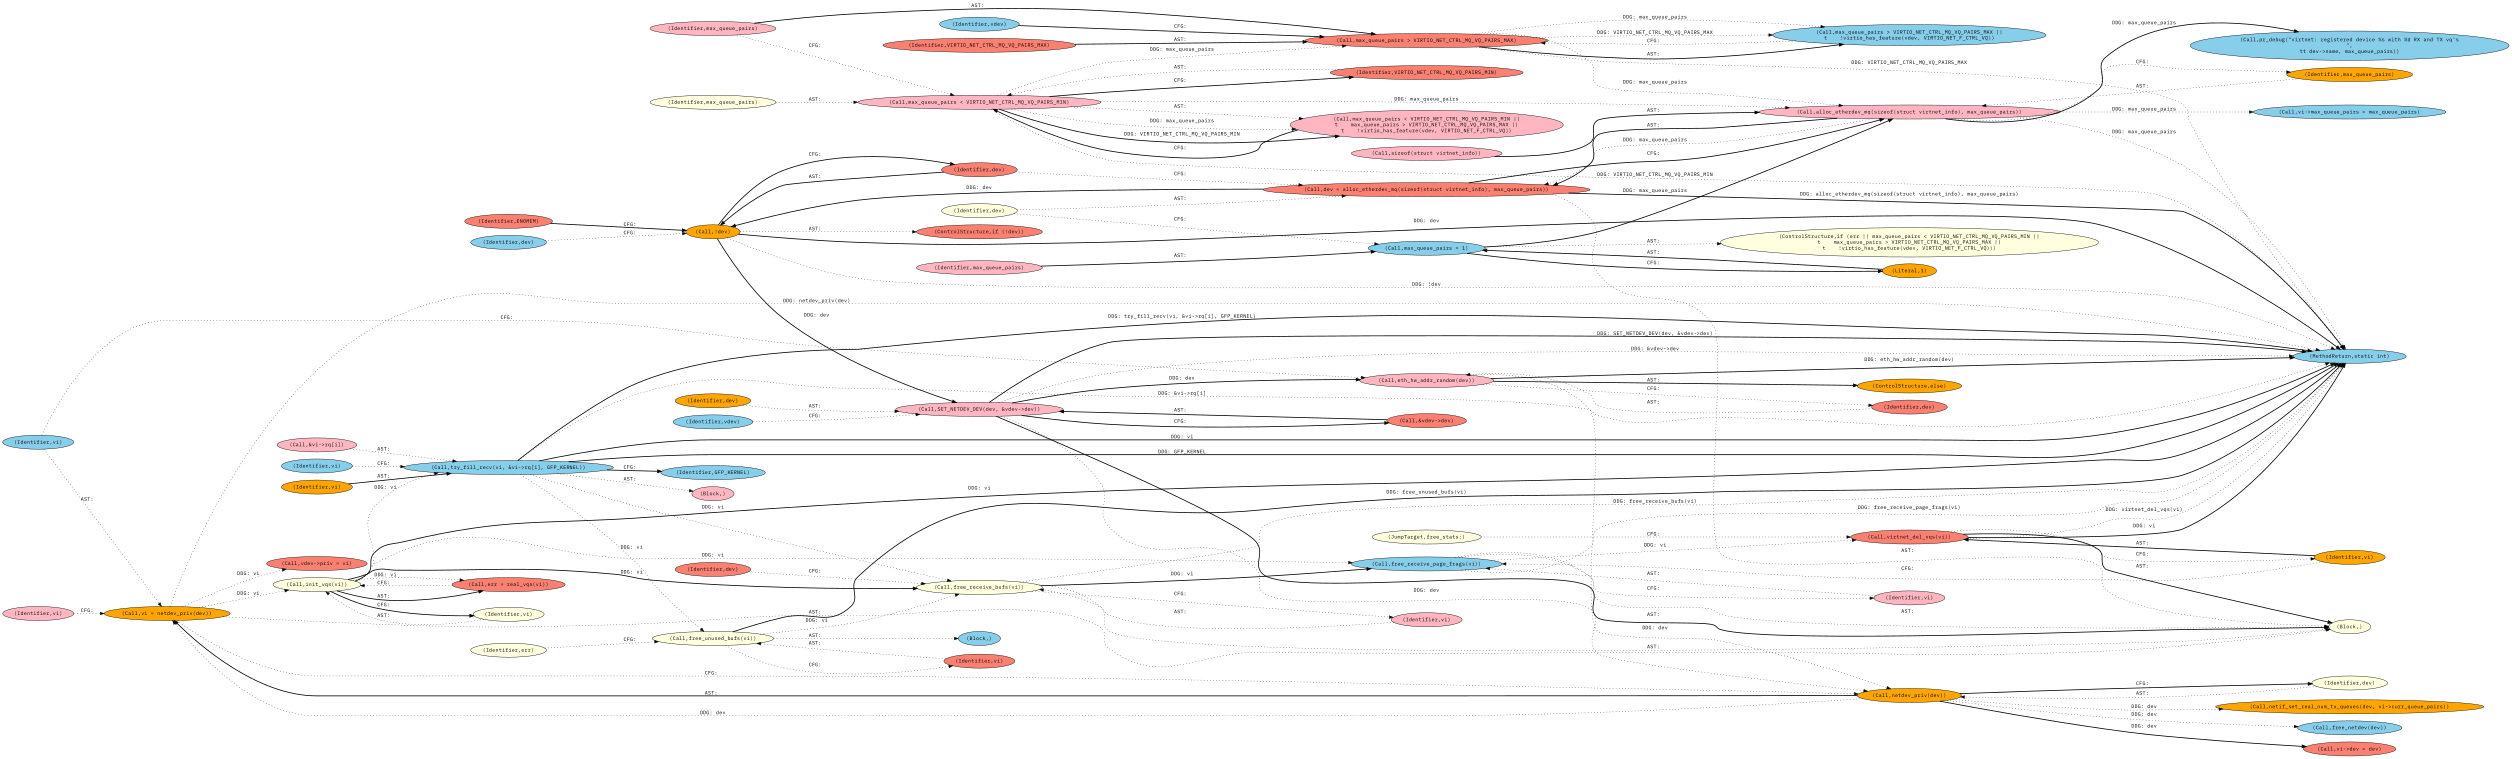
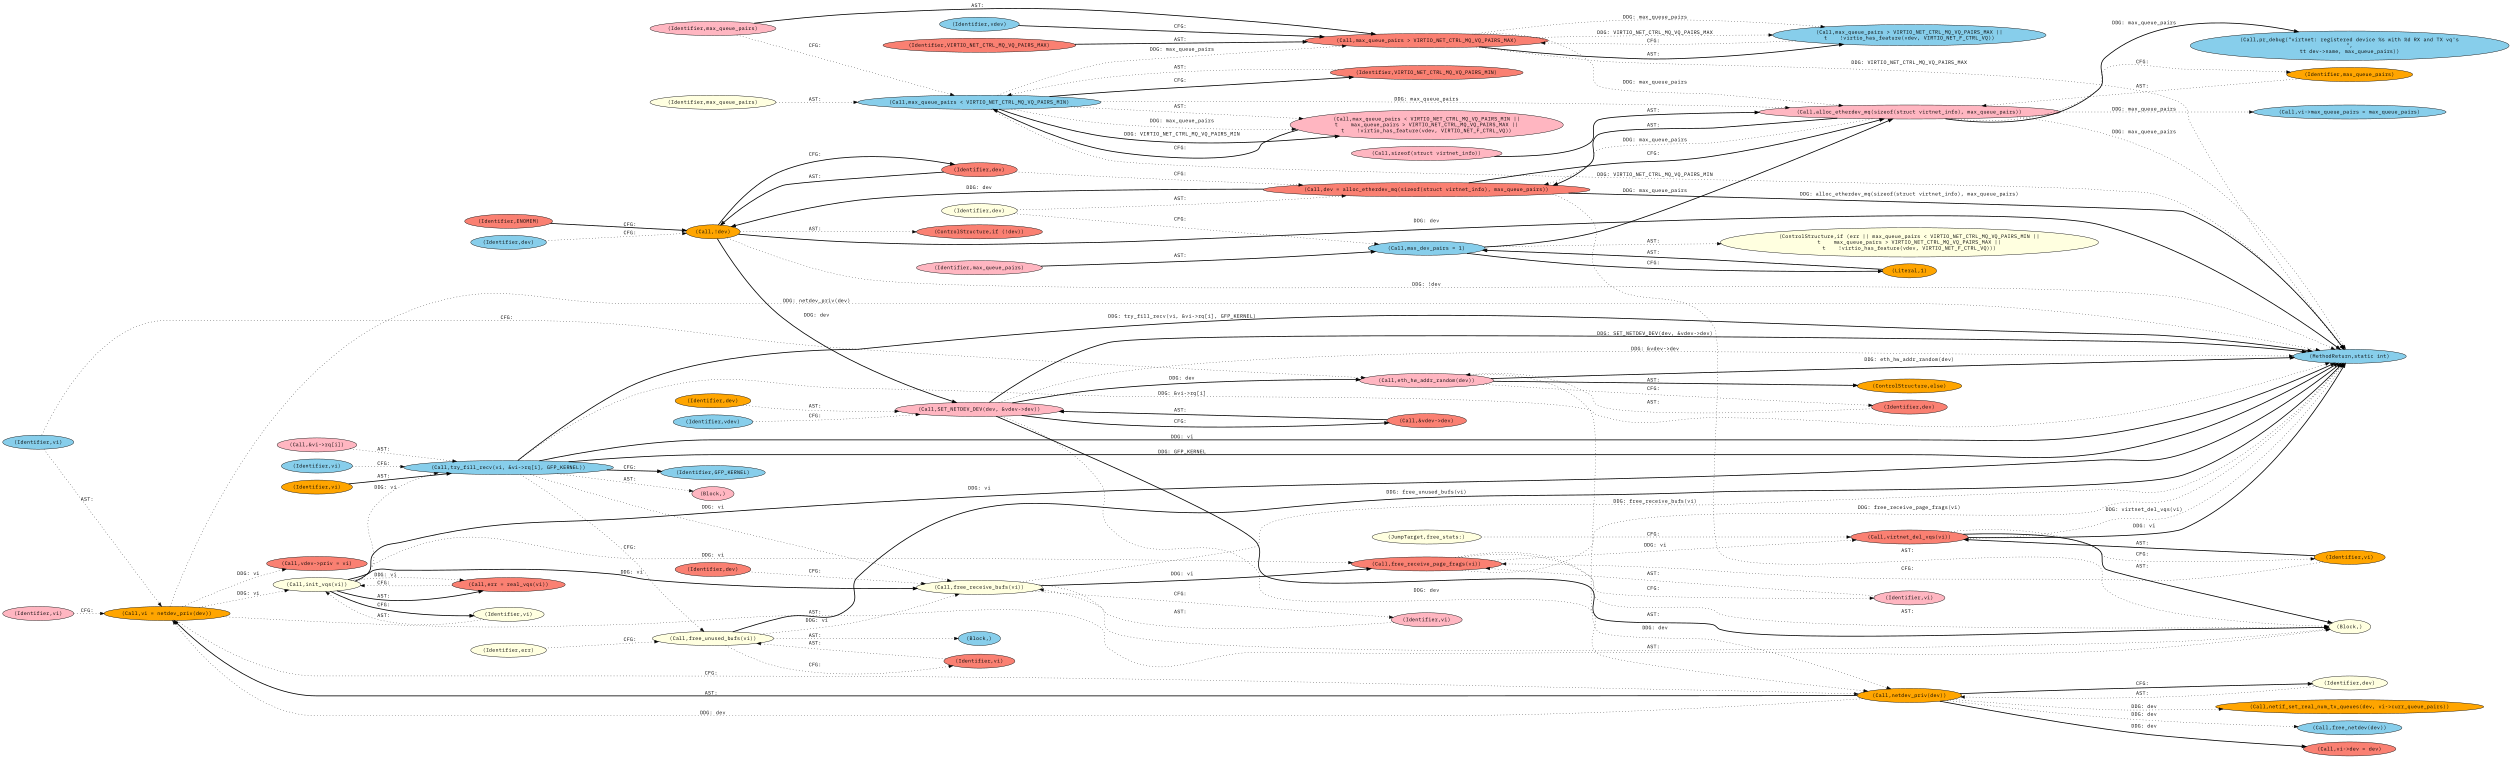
node "(Call,max_queue_pairs < VIRTIO_NET_CTRL_MQ_VQ_PAIRS_MIN)": fillcolor lightpink -> skyblue
node "(Call,max_queue_pairs = 1)": label "(Call,max_queue_pairs = 1)" -> "(Call,max_dev_pairs = 1)"
edge "(Call,try_fill_recv(vi, &vi->rq[i], GFP_KERNEL))" -> "(Call,free_unused_bufs(vi))": label "DDG: vi" -> "CFG: "
node "(Call,free_receive_page_frags(vi))": fillcolor skyblue -> salmon
